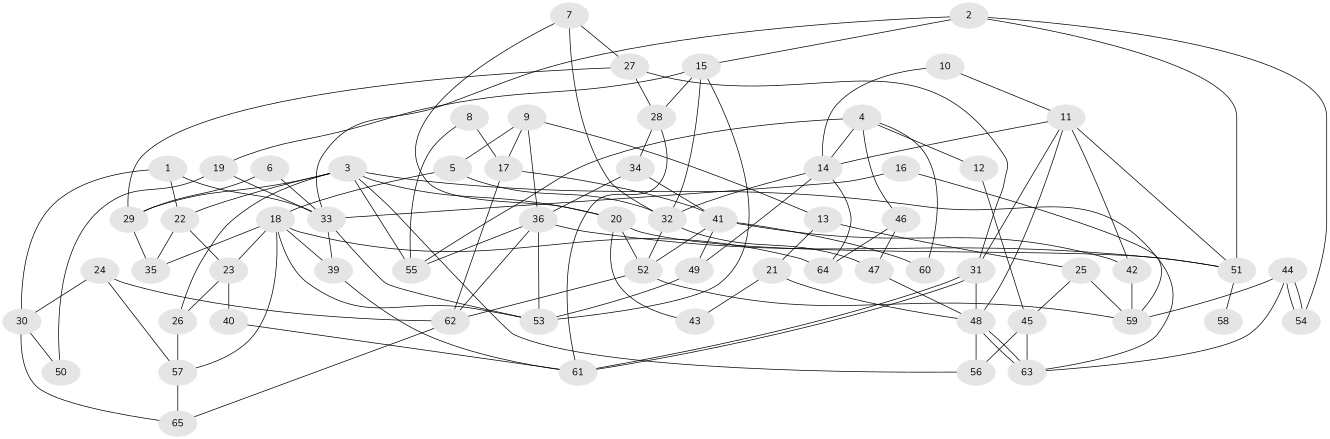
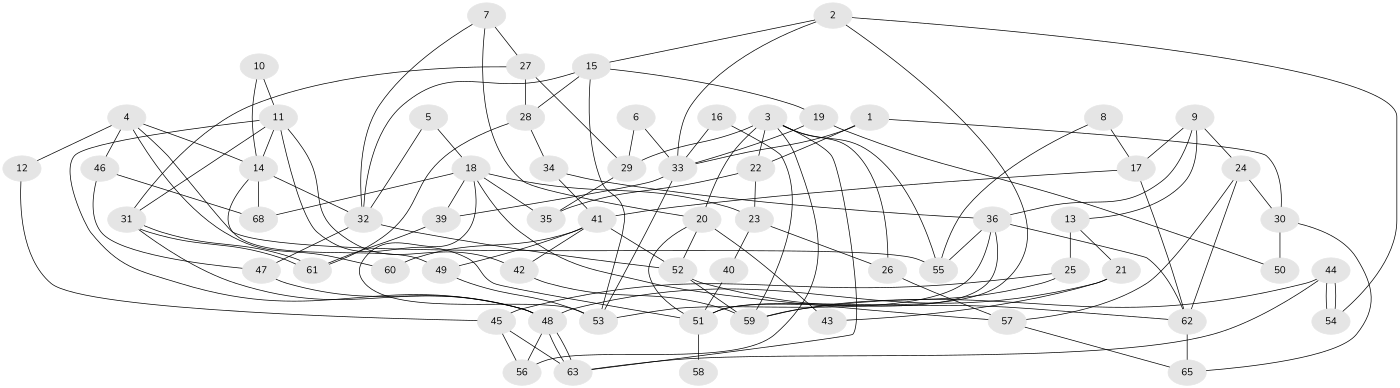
edge "9" -- "5": now "9" -- "24"
node "64": label "64" -> "68"
edge "40" -- "61": now "40" -- "51"
